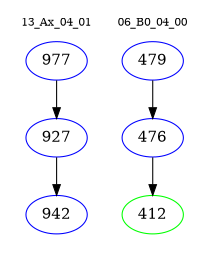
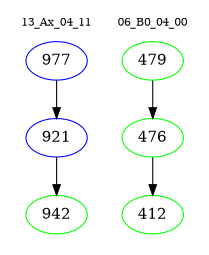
cluster "13_Ax_04_01": label "13_Ax_04_01" -> "13_Ax_04_11"
node "479": color blue -> green
node "927": label "927" -> "921"
node "476": color blue -> green
node "942": color blue -> green
